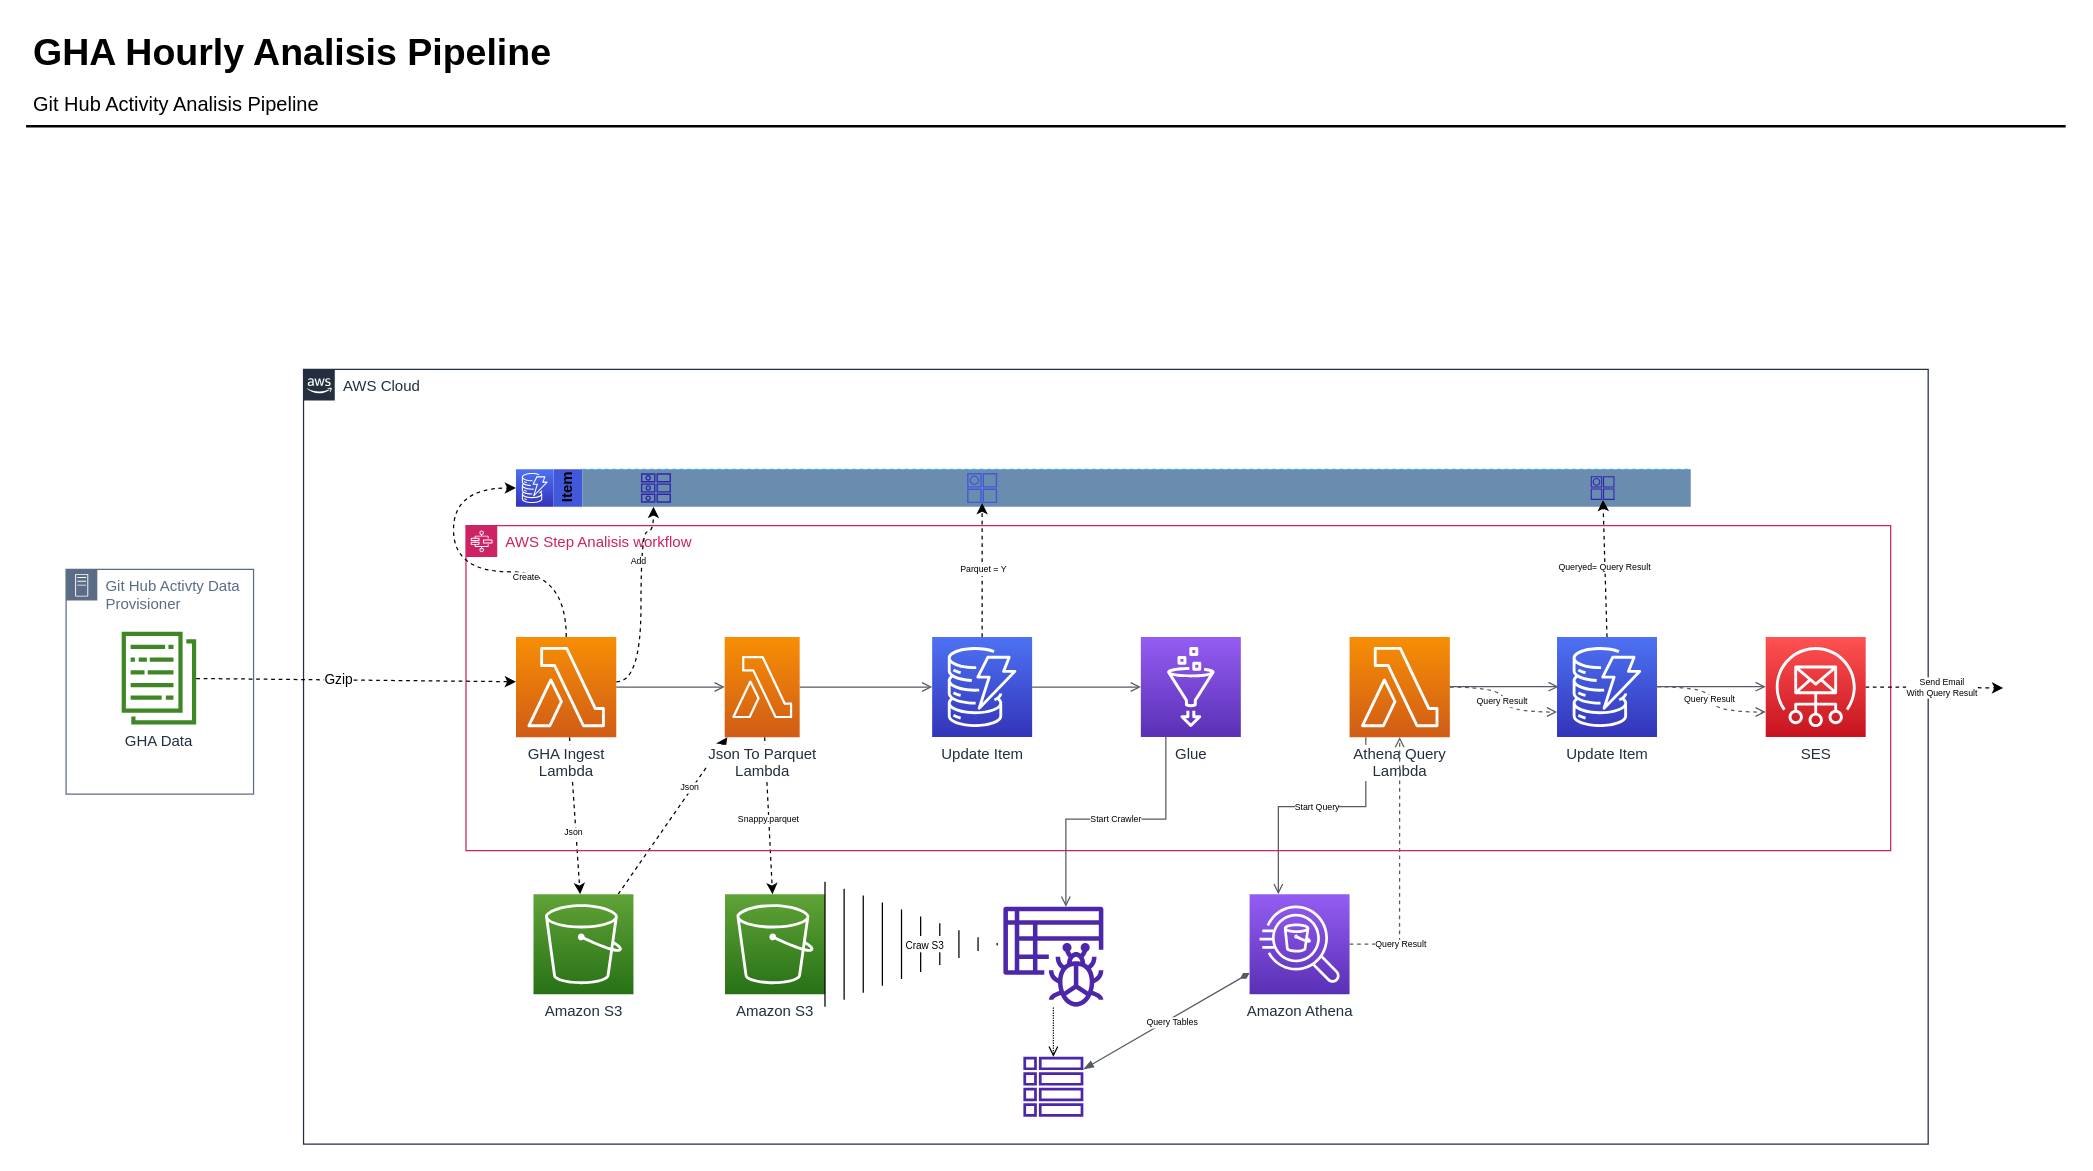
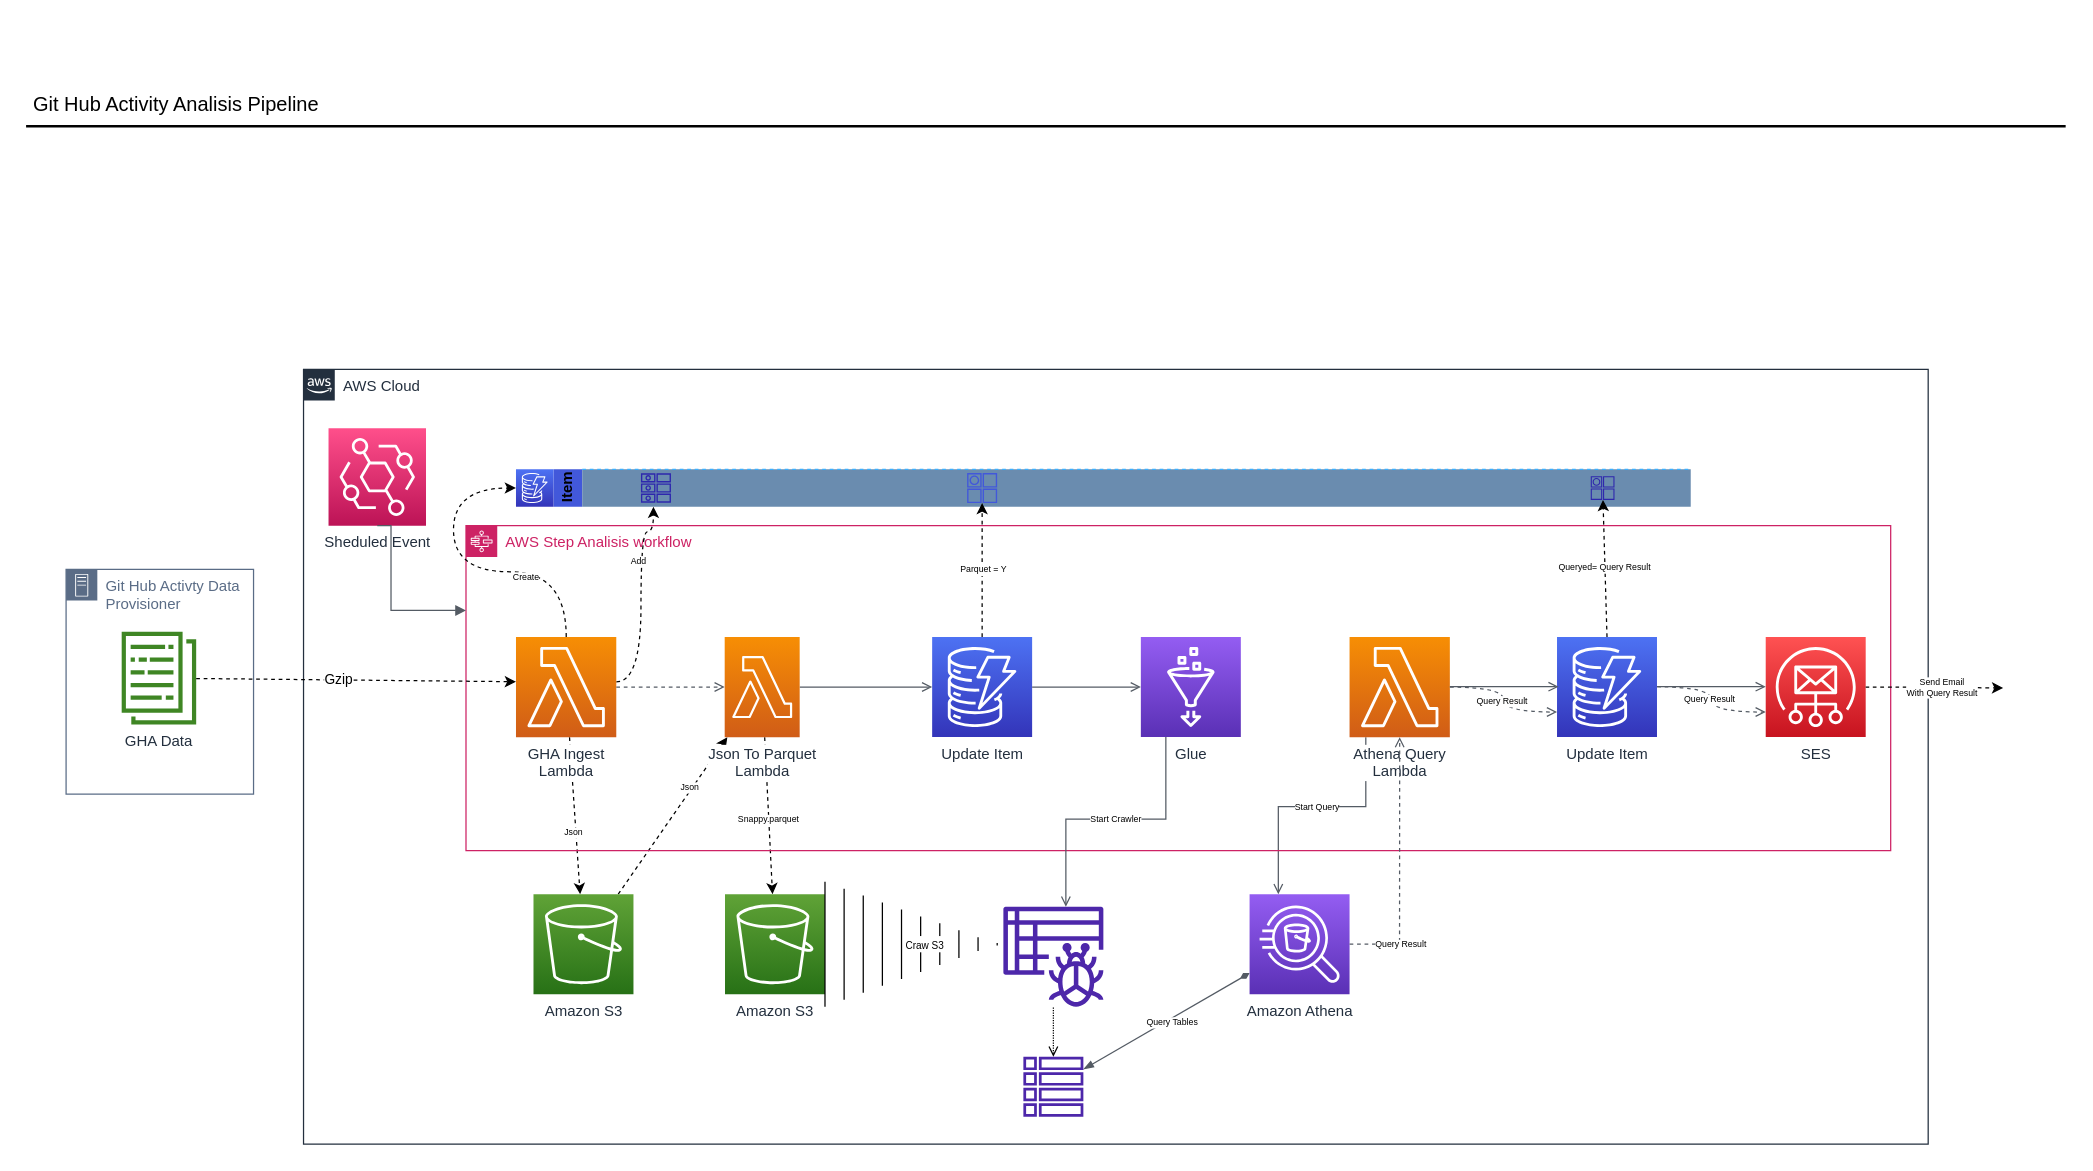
node "GHA Hourly Analisis Pipeline": removed
node "Sheduled Event": added
edge "Sheduled Event" -> "AWS Step Analisis workflow": added
edge "GHA Ingest Lambda" -> "Json To Parquet Lambda": style solid -> dashed
